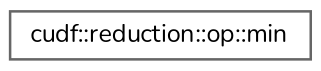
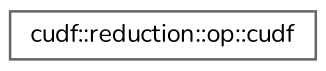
node "cudf::reduction::op::min": label "cudf::reduction::op::min" -> "cudf::reduction::op::cudf"
